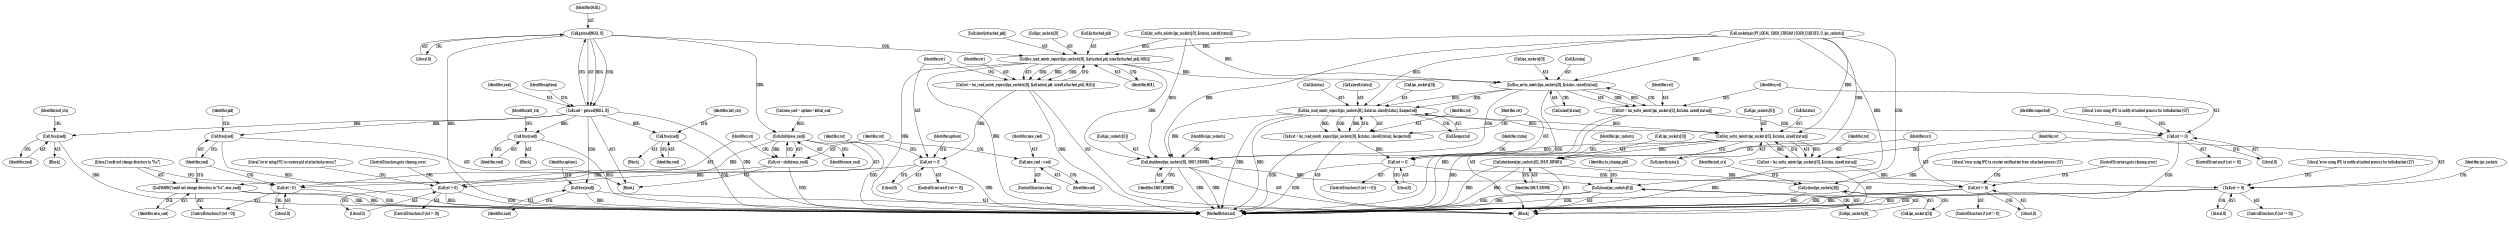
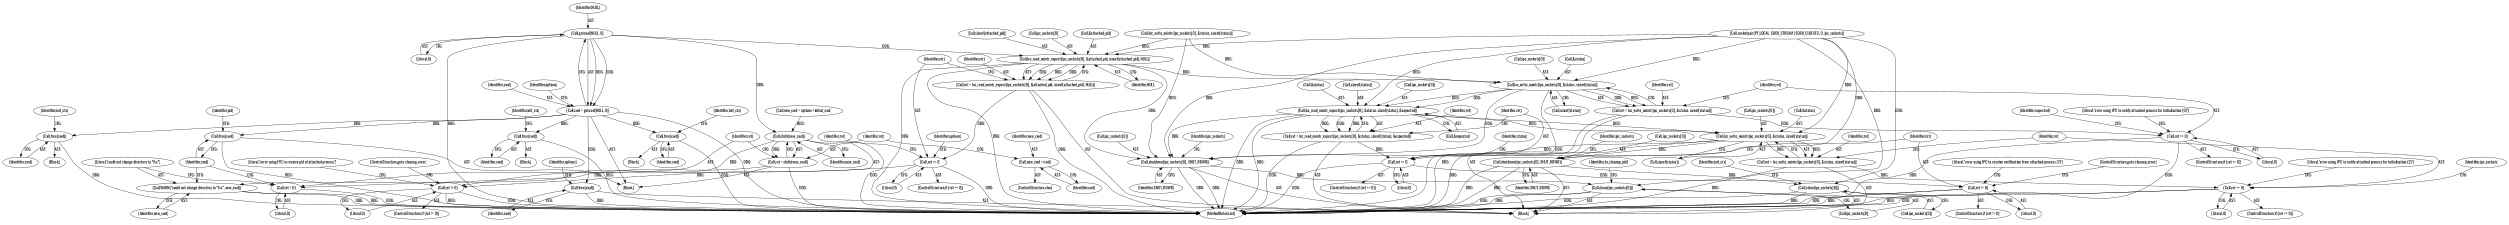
node "(ControlStructure,if (ret < 0))": removed
